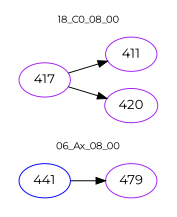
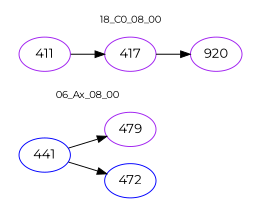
edge "417" -> "411": reversed
node "420": label "420" -> "920"
node "472": added
